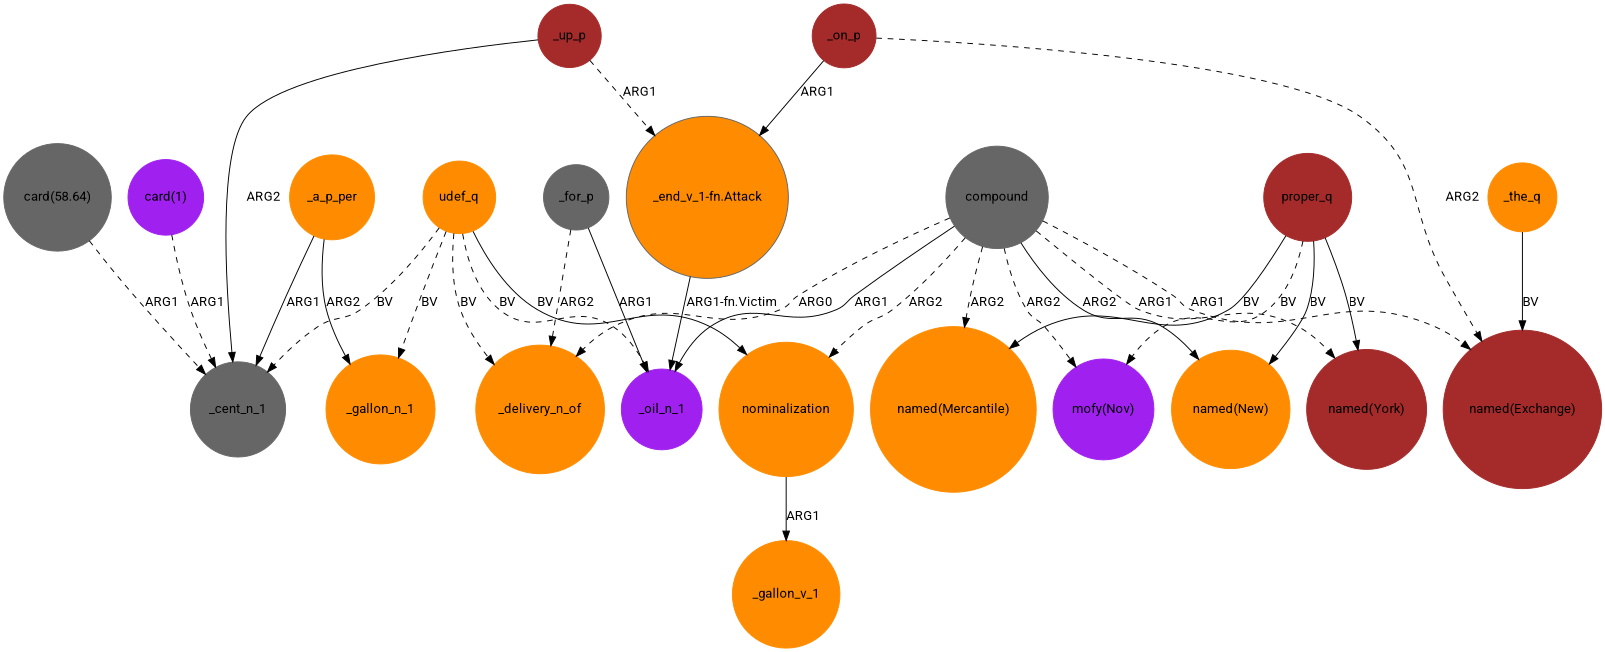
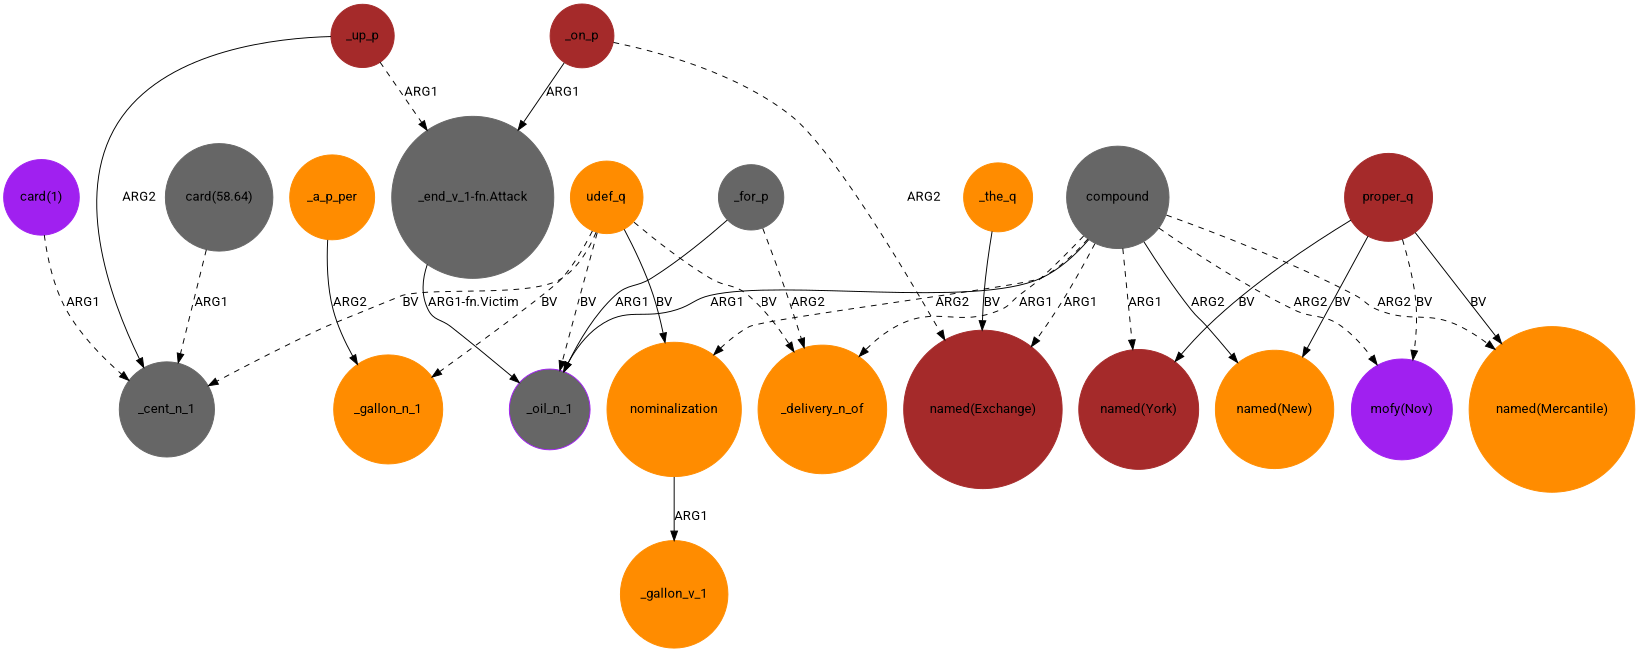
node "_end_v_1-fn.Attack": fillcolor darkorange -> gray40
edge "_a_p_per" -> "_cent_n_1": removed, label "ARG1"
edge "compound" -> "_delivery_n_of": label "ARG0" -> "ARG1"
node "_oil_n_1": fillcolor purple -> gray40
